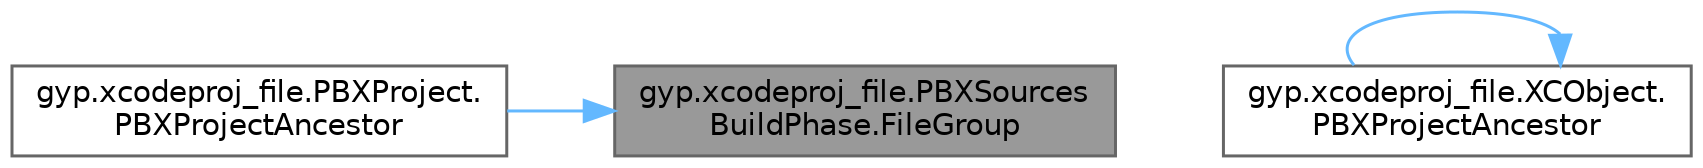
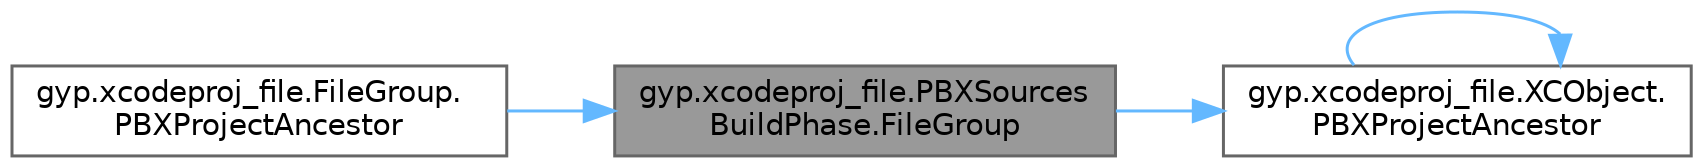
node "gyp.xcodeproj_file.PBXProject. PBXProjectAncestor": label "gyp.xcodeproj_file.PBXProject. PBXProjectAncestor" -> "gyp.xcodeproj_file.FileGroup. PBXProjectAncestor"
edge "gyp.xcodeproj_file.PBXSources BuildPhase.FileGroup" -> "gyp.xcodeproj_file.XCObject. PBXProjectAncestor": added
